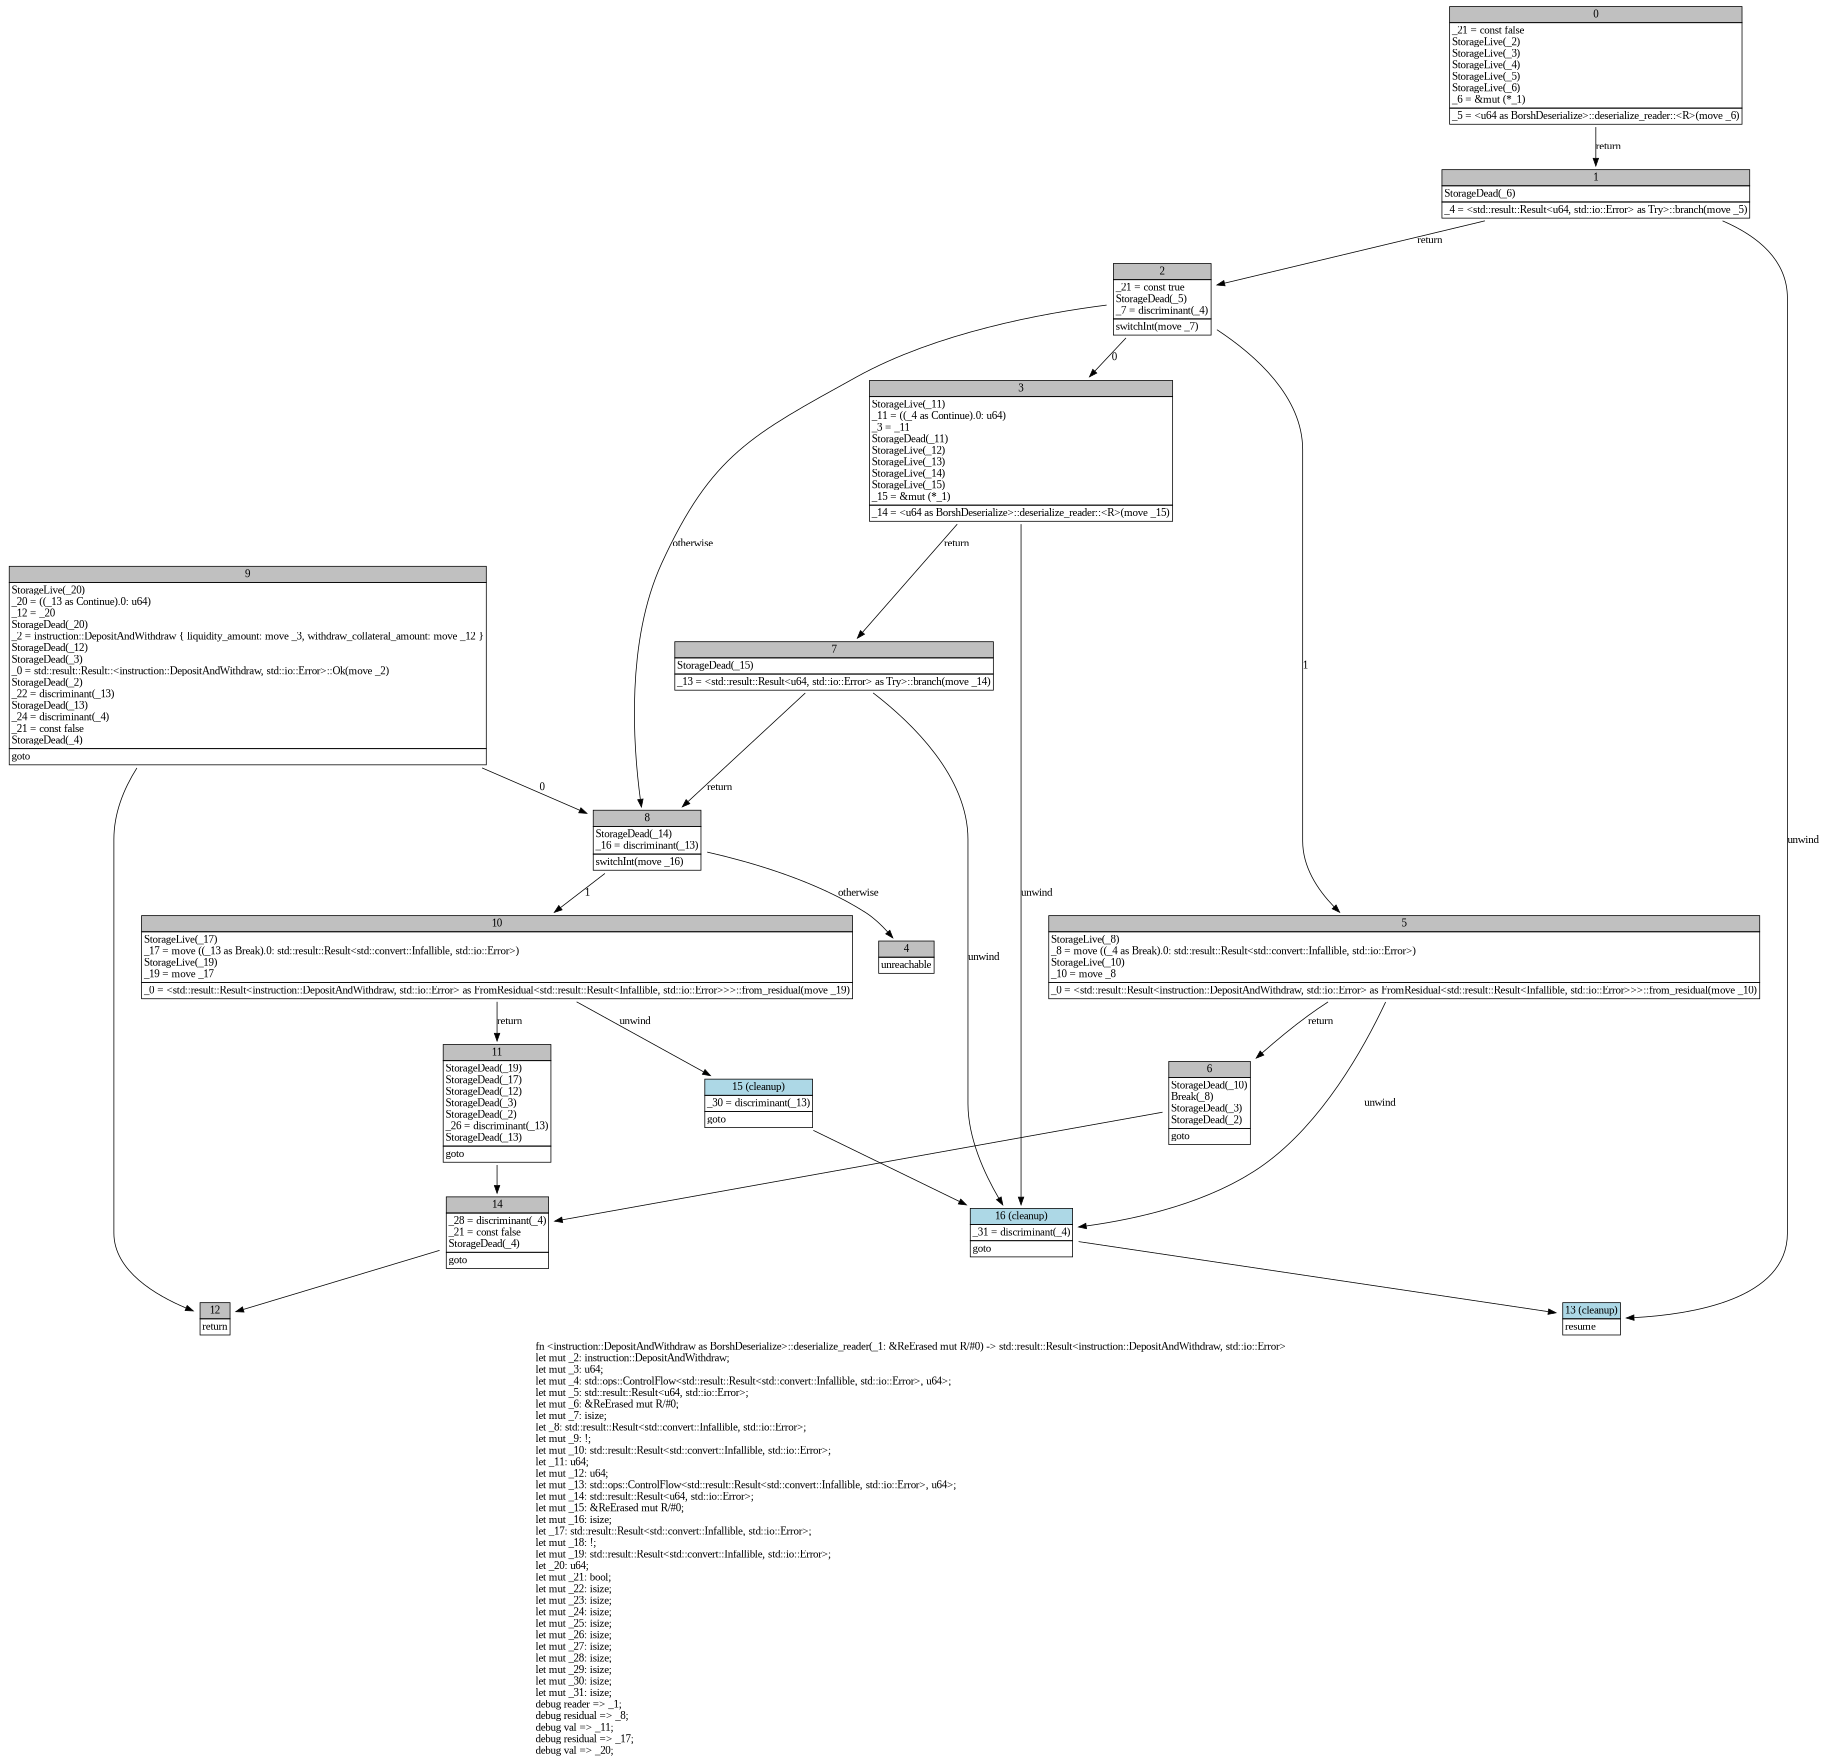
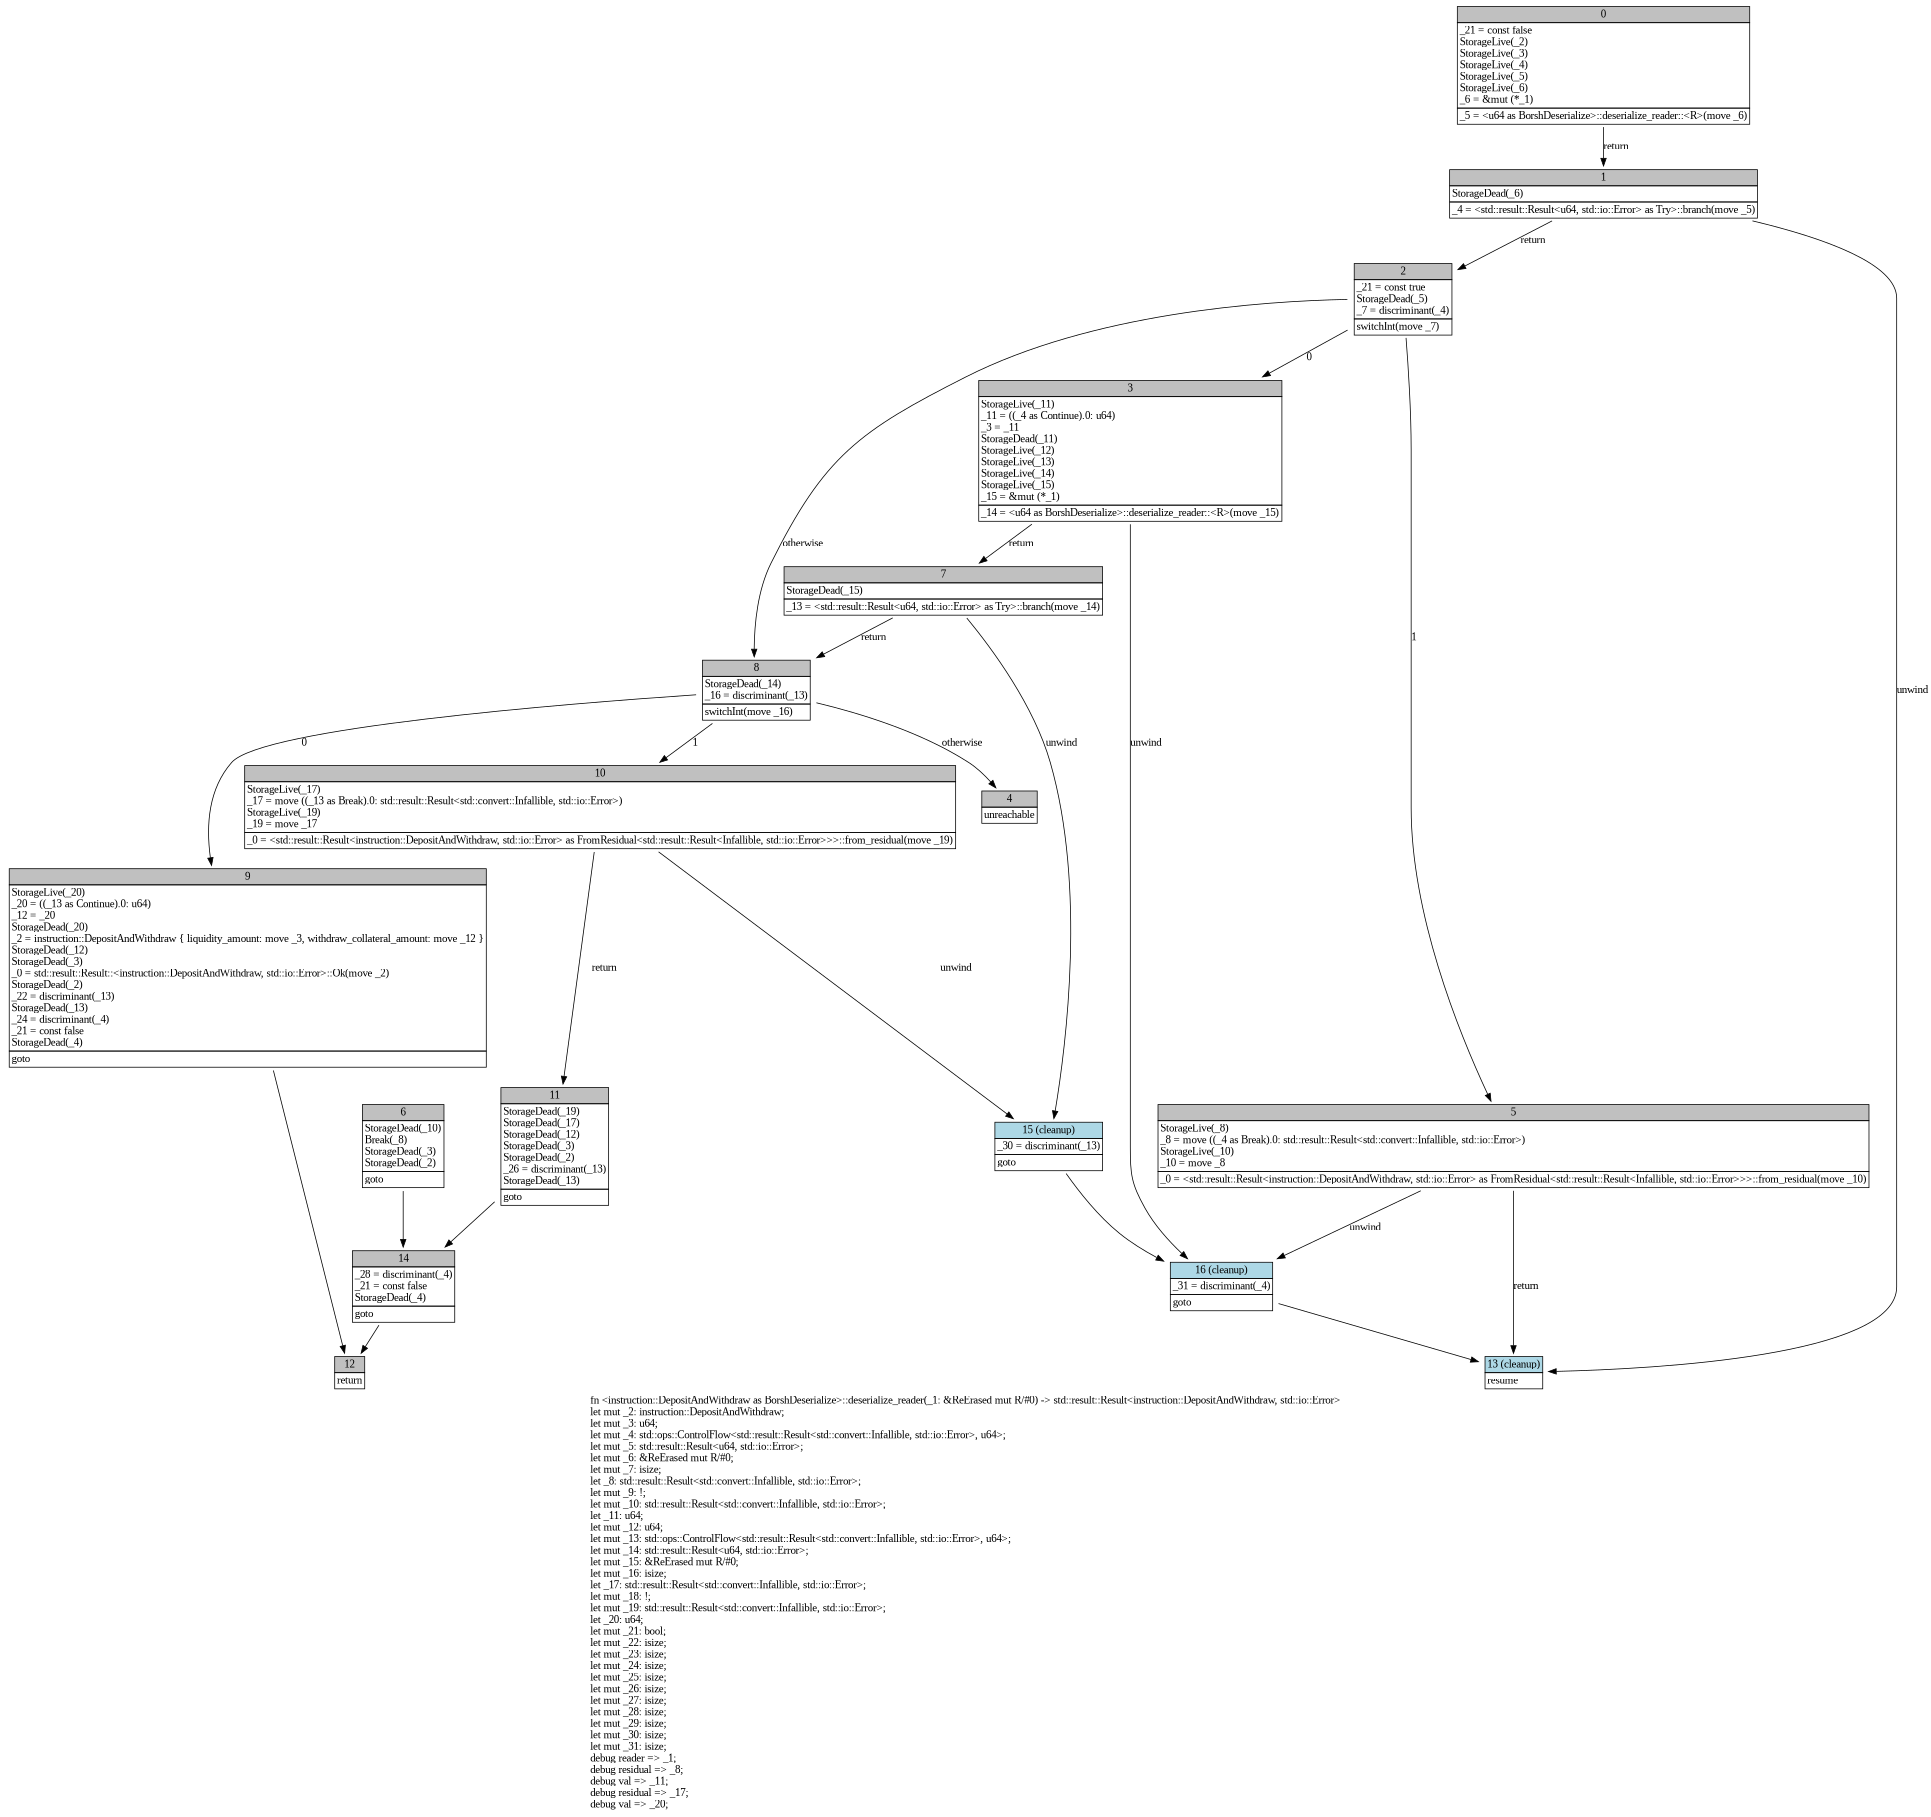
edge "9" -> "8": reversed
edge "7" -> "16 (cleanup)": now "7" -> "15 (cleanup)"
edge "5" -> "6": now "5" -> "13 (cleanup)"
